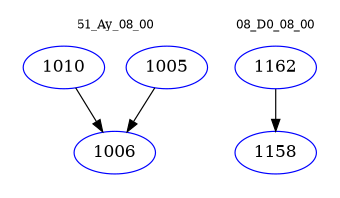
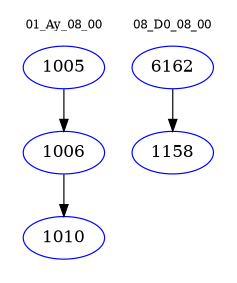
cluster "51_Ay_08_00": label "51_Ay_08_00" -> "01_Ay_08_00"
node "1162": label "1162" -> "6162"
edge "1010" -> "1006": reversed
